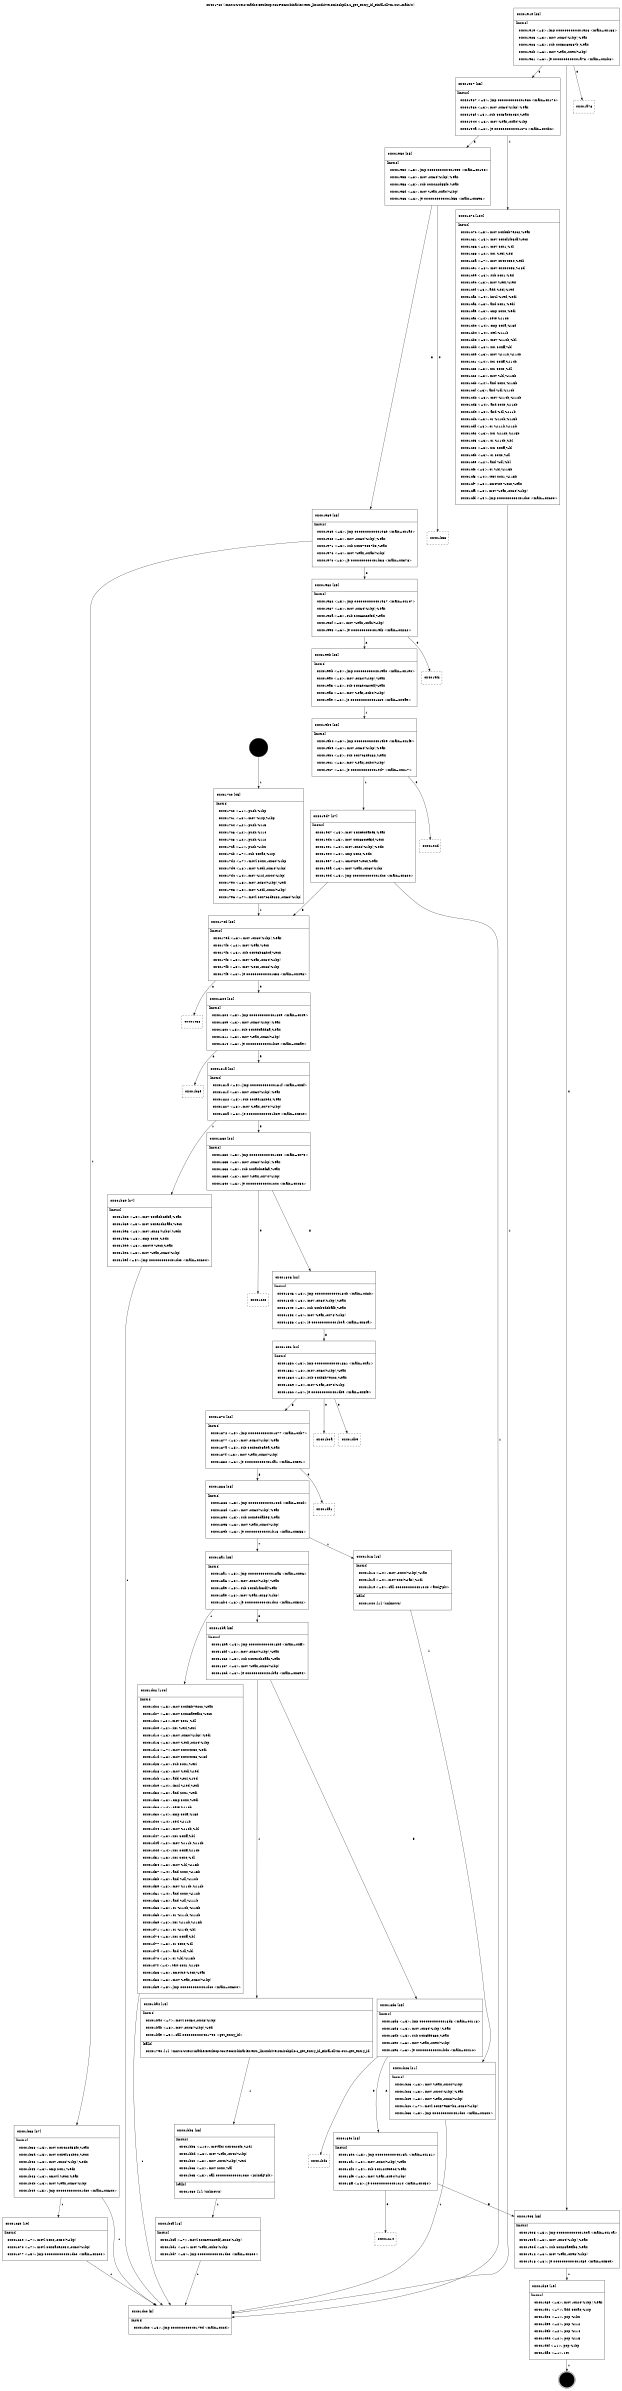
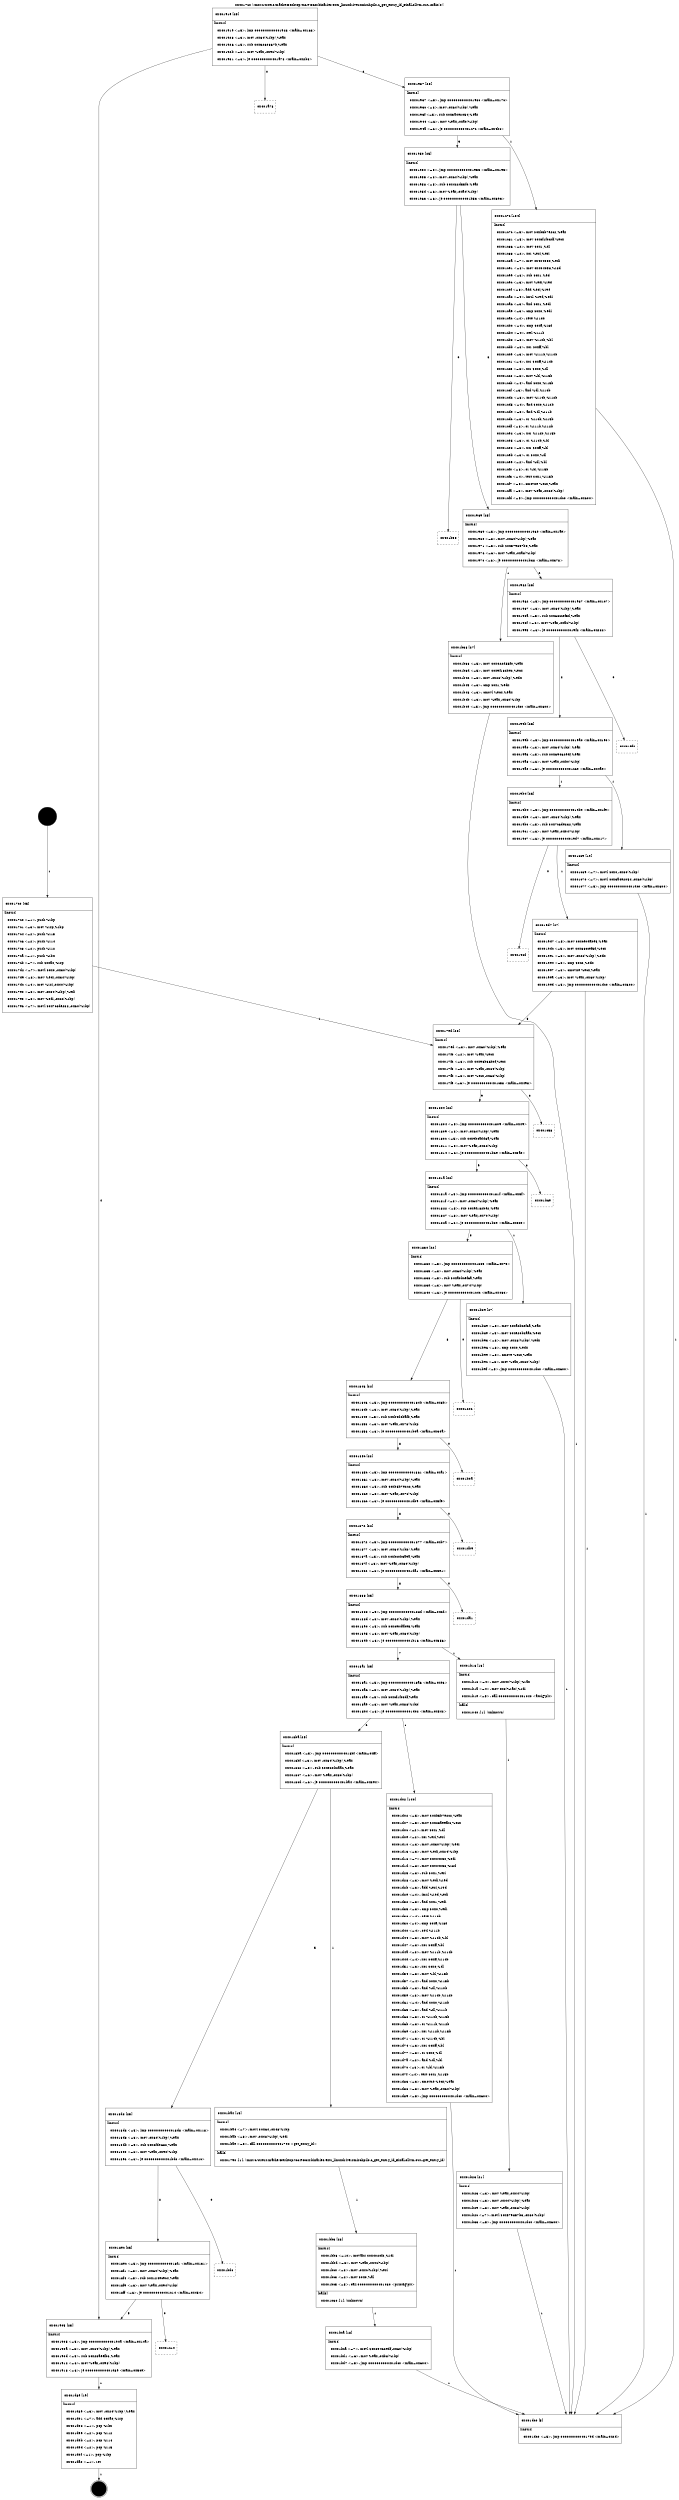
edge "0x40185c [22]" -> "0x401b0a": now "0x401846 [22]" -> "0x401b0a"
edge "0x401b38 [27]" -> "0x401c69 [19]": now "0x40199b [25]" -> "0x401c69 [19]"
